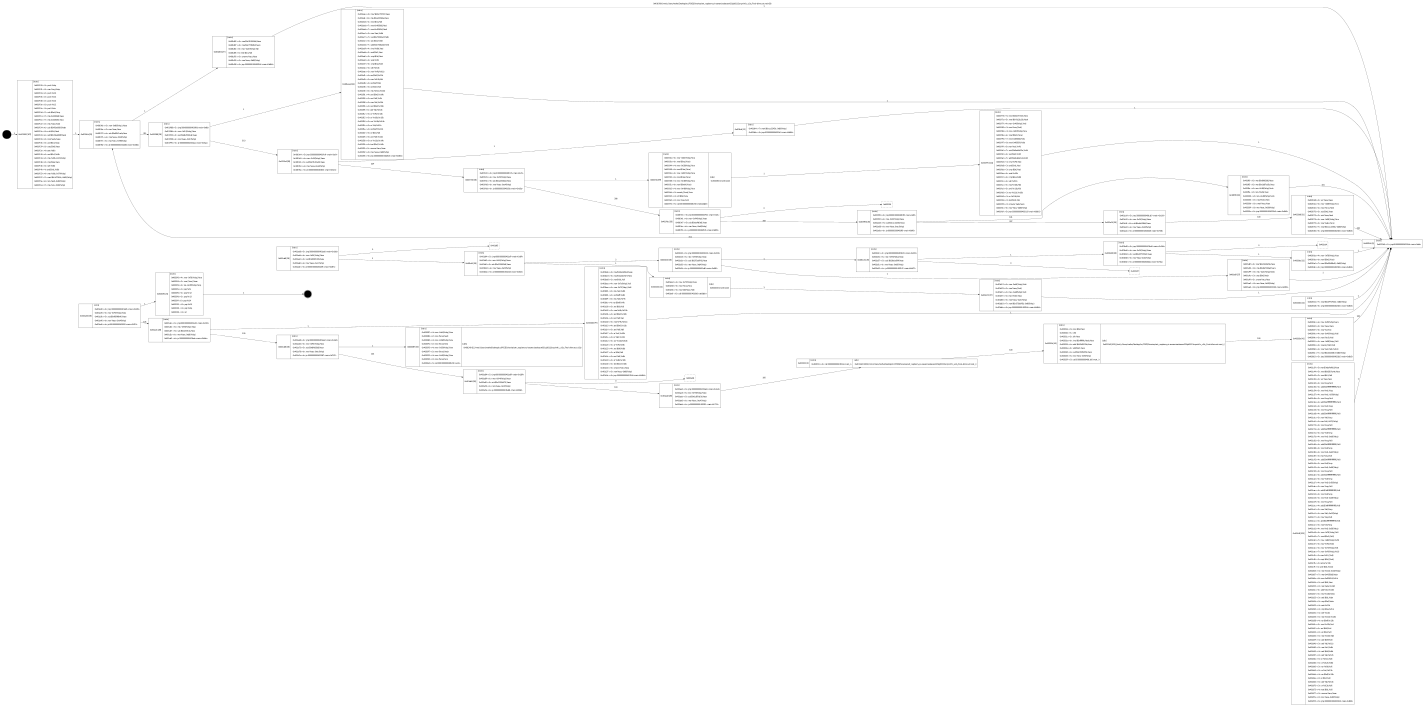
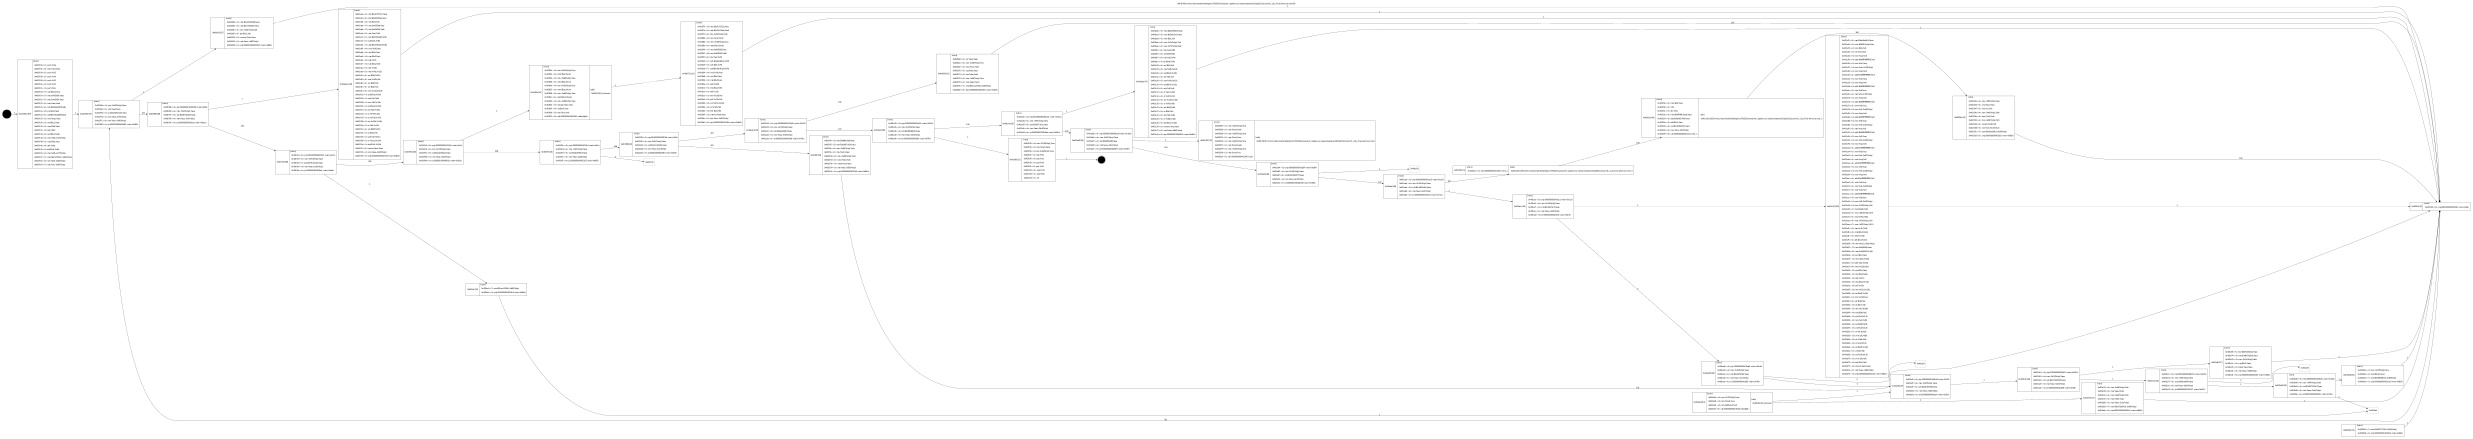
edge "0x401fe4 [12]" -> "0x4021b5 [5]": now "0x401fe4 [12]" -> "0x401b64"
edge "0x401a14 [28]" -> "0x401a30 [28]": added, label "107"
node "0x401abc [28]": added
edge "0x401af4 [28]" -> "0x401e64 [16]": reversed
